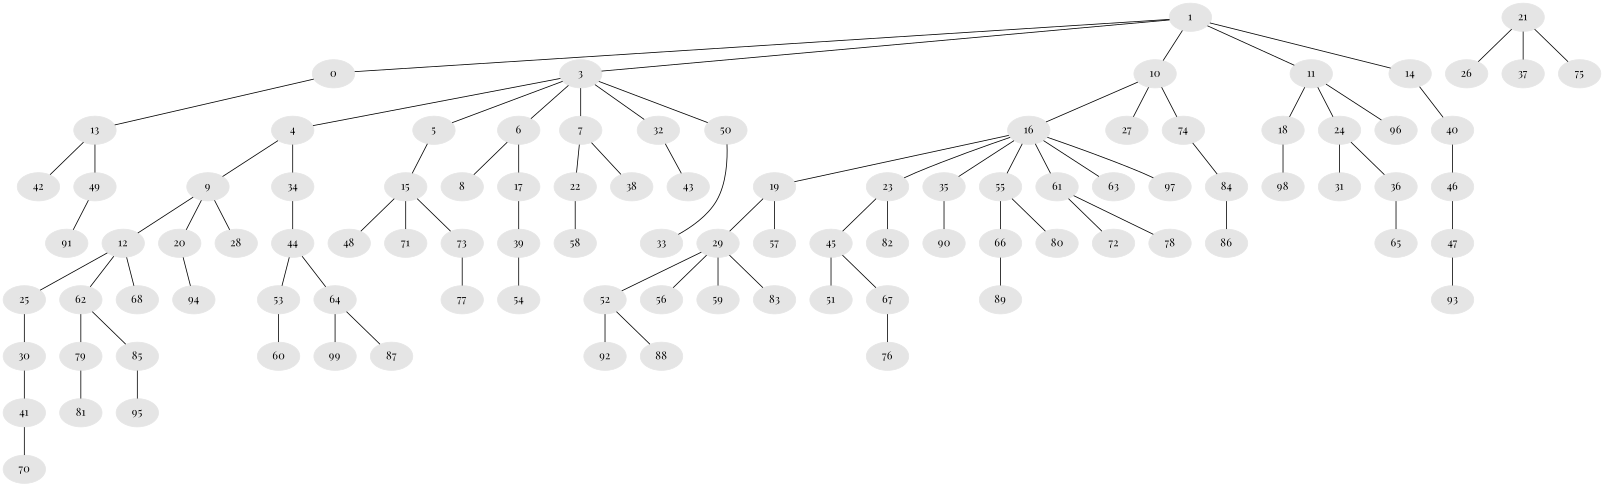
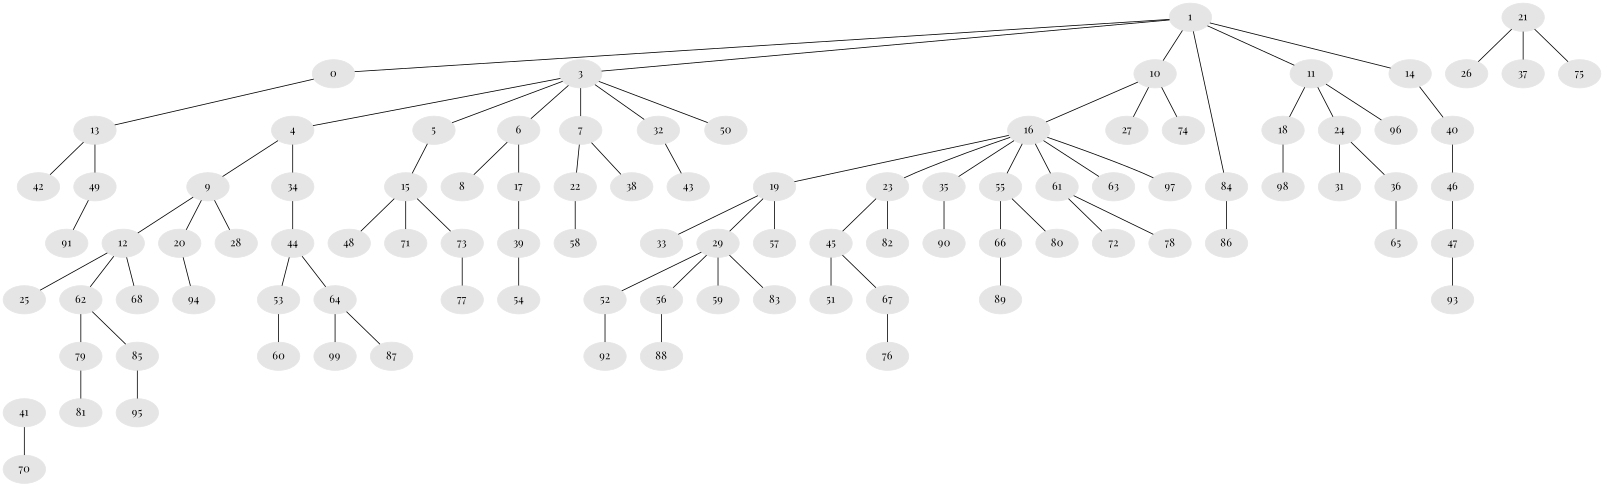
edge "74" -- "84": now "1" -- "84"
edge "50" -- "33": now "19" -- "33"
edge "52" -- "88": now "56" -- "88"
node "30": removed
